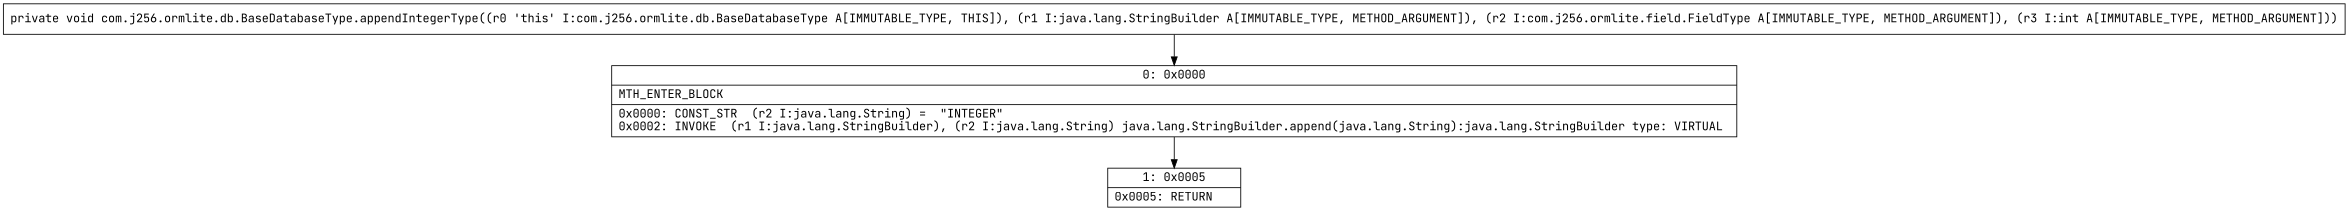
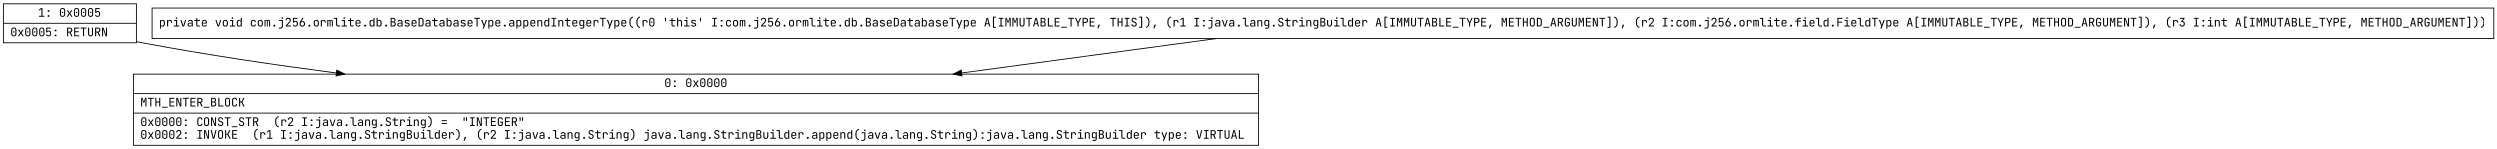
edge "0: 0x0000" -> "1: 0x0005": reversed
